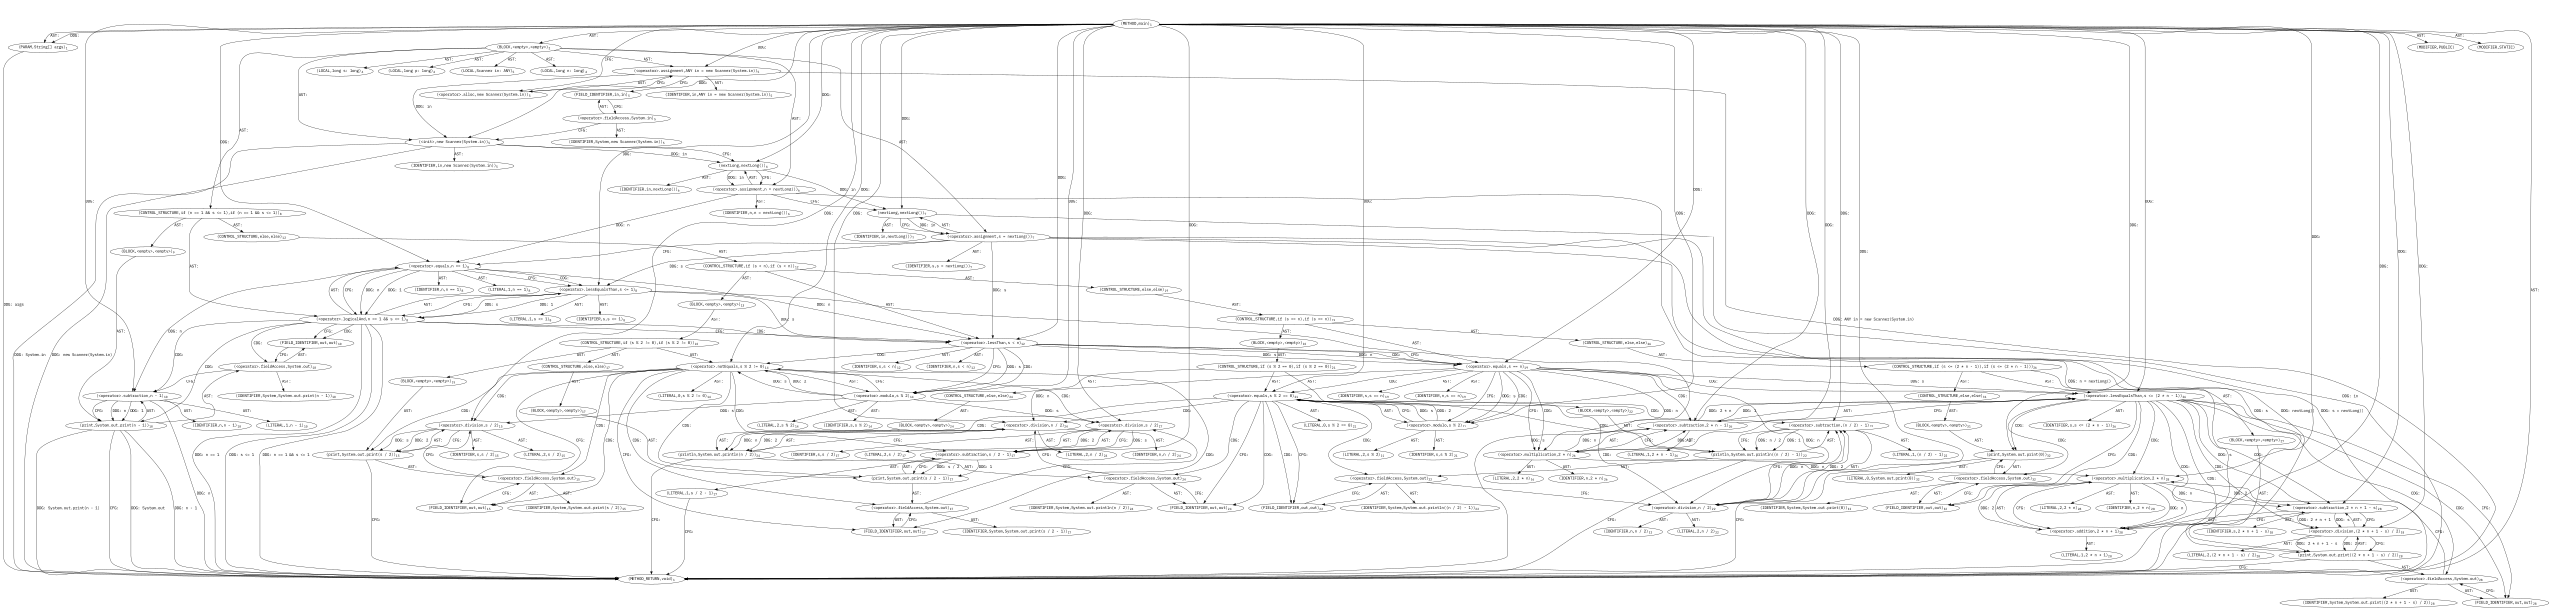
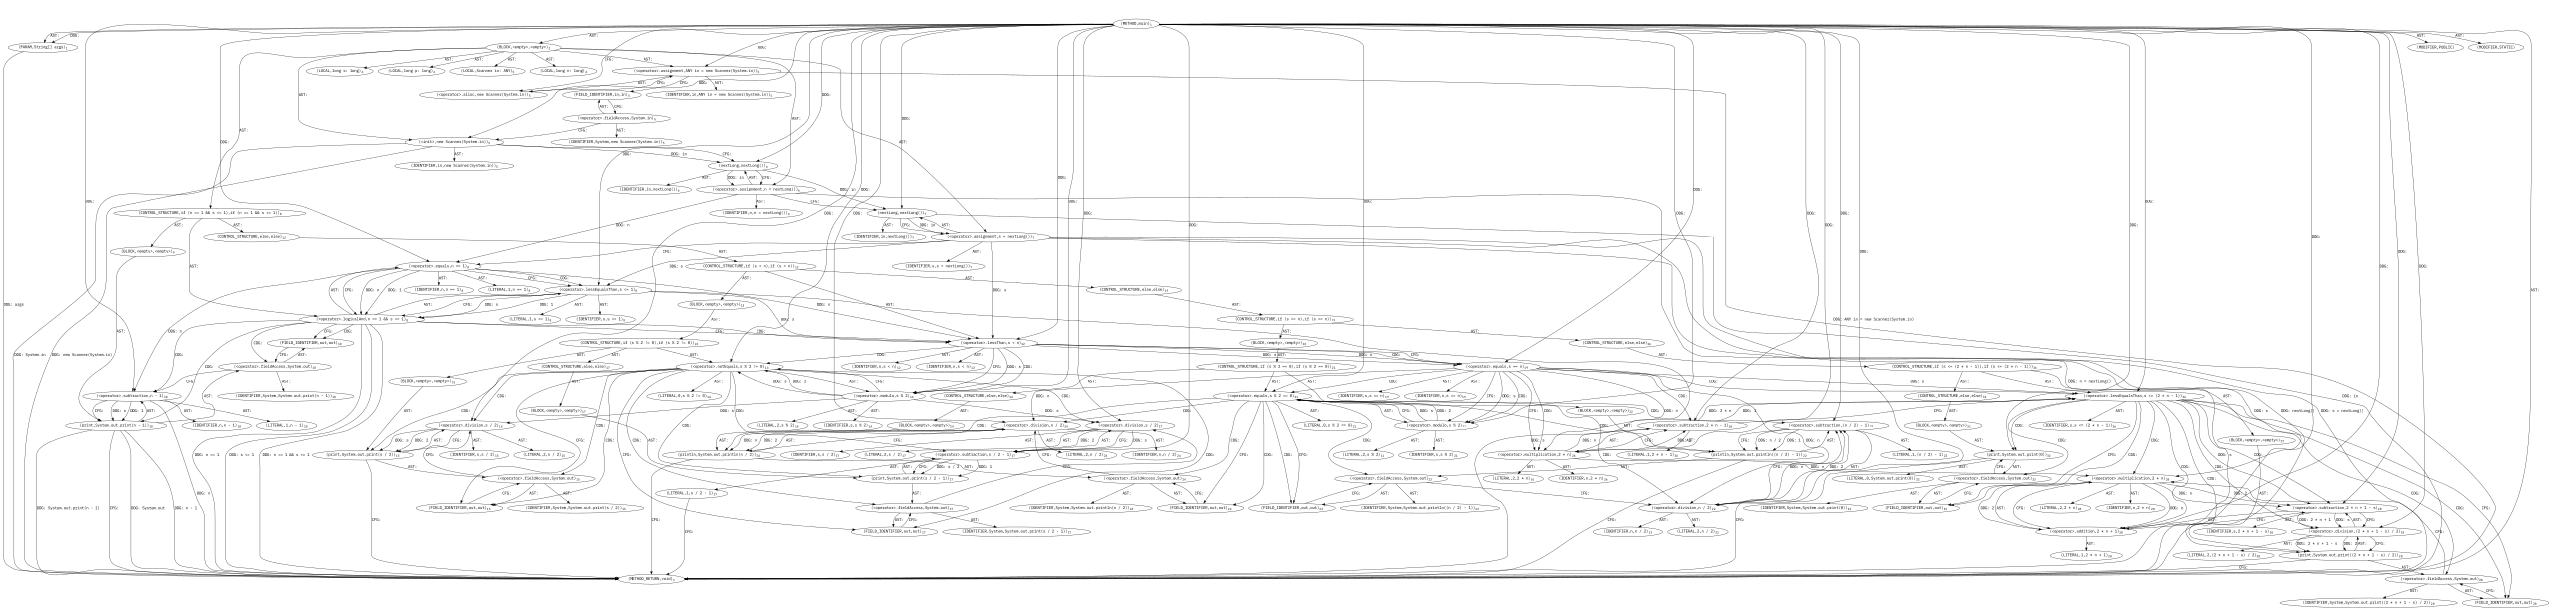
edge "(<operator>.assignment,ANY in = new Scanner(System.in))" -> "(<init>,new Scanner(System.in))": removed, label "DDG: in"
edge "(CONTROL_STRUCTURE,if (s == n),if (s == n))" -> "(<operator>.equals,s == n)": removed, label "AST:"
edge "(<operator>.lessEqualsThan,s <= (2 * n - 1))" -> "(<operator>.subtraction,2 * n - 1)": removed, label "AST:"
